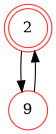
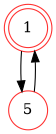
node "2": label "2" -> "1"
node "9": label "9" -> "5"
